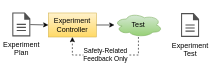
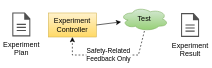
edge "Experiment Plan" -> "Experiment Controller": removed
node "Test": moved (138, 25) -> (144, 19)
node "Experiment Test": label "Experiment Test" -> "Experiment Result"
